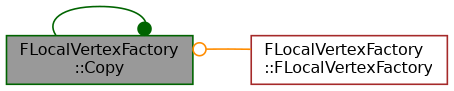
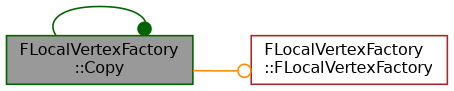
edge "FLocalVertexFactory ::FLocalVertexFactory" -> "FLocalVertexFactory ::Copy": reversed
